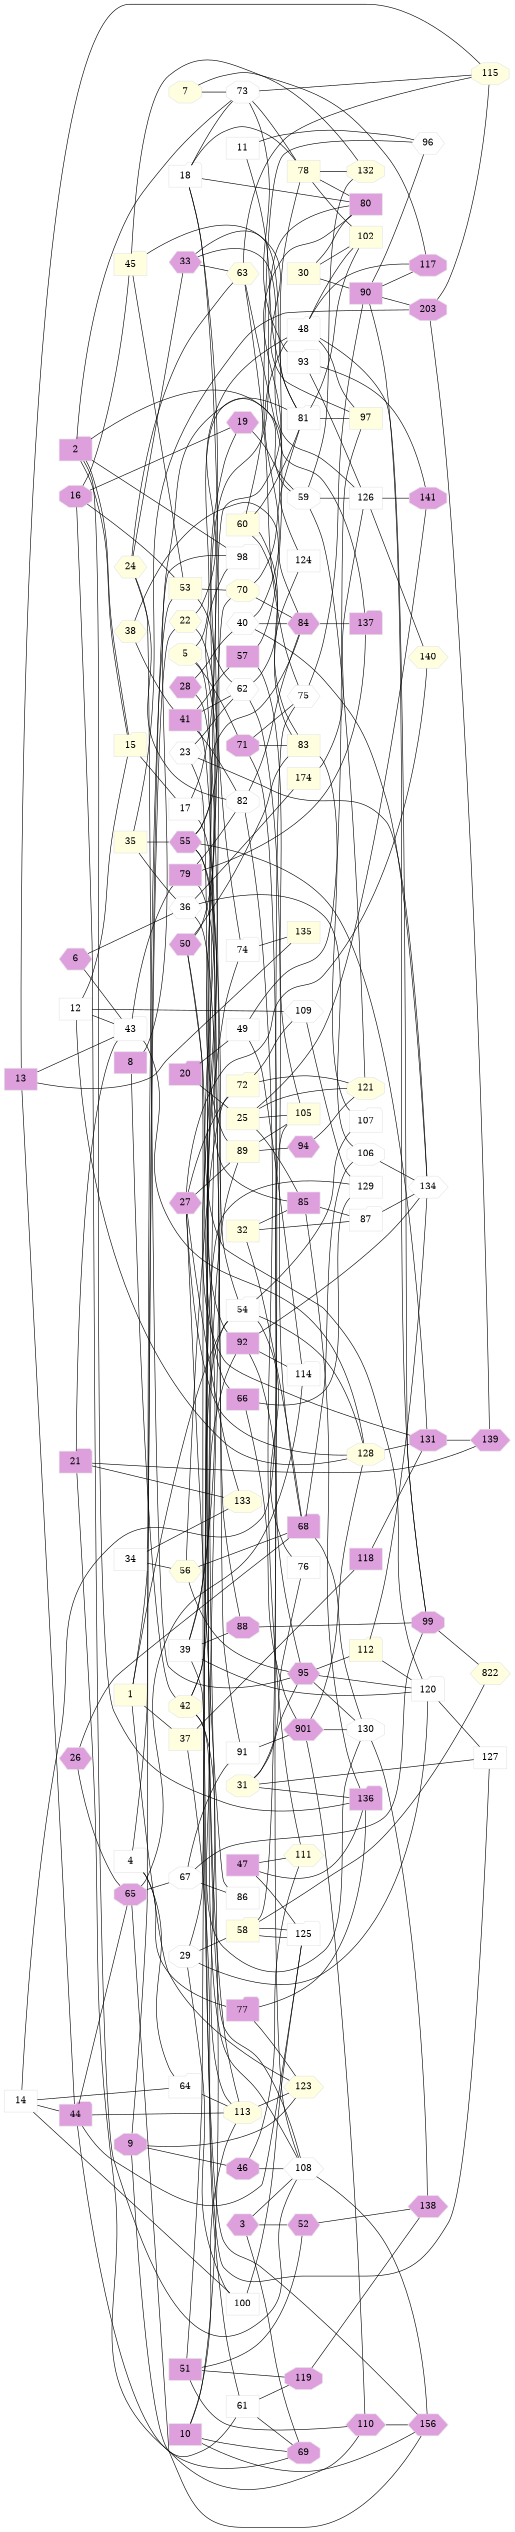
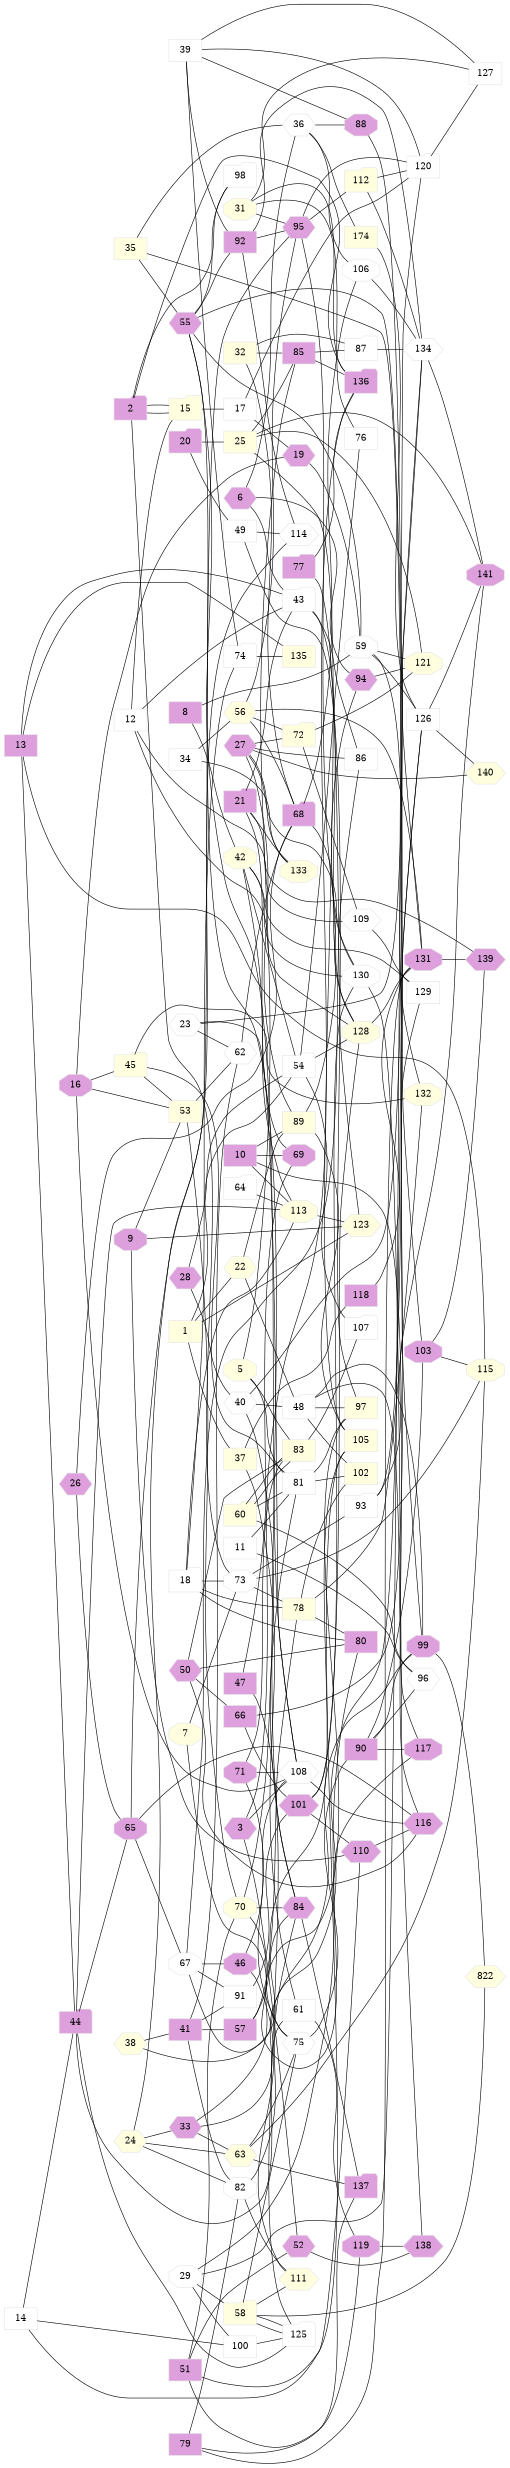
node "30": removed
node "203": label "203" -> "103"
edge "55" -- "59": added
edge "134" -- "141": added
node "124": removed
edge "6" -- "94": added
edge "5" -- "71": now "5" -- "83"
edge "56" -- "131": added
edge "79" -- "43": now "86" -- "43"
node "114": shape folder -> hexagon
node "901": label "901" -> "101"
edge "111" -- "47": now "111" -- "58"
node "4": removed
edge "70" -- "75": added
edge "64" -- "14": removed
edge "9" -- "46": now "67" -- "46"
node "156": label "156" -> "116"
edge "61" -- "69": removed
